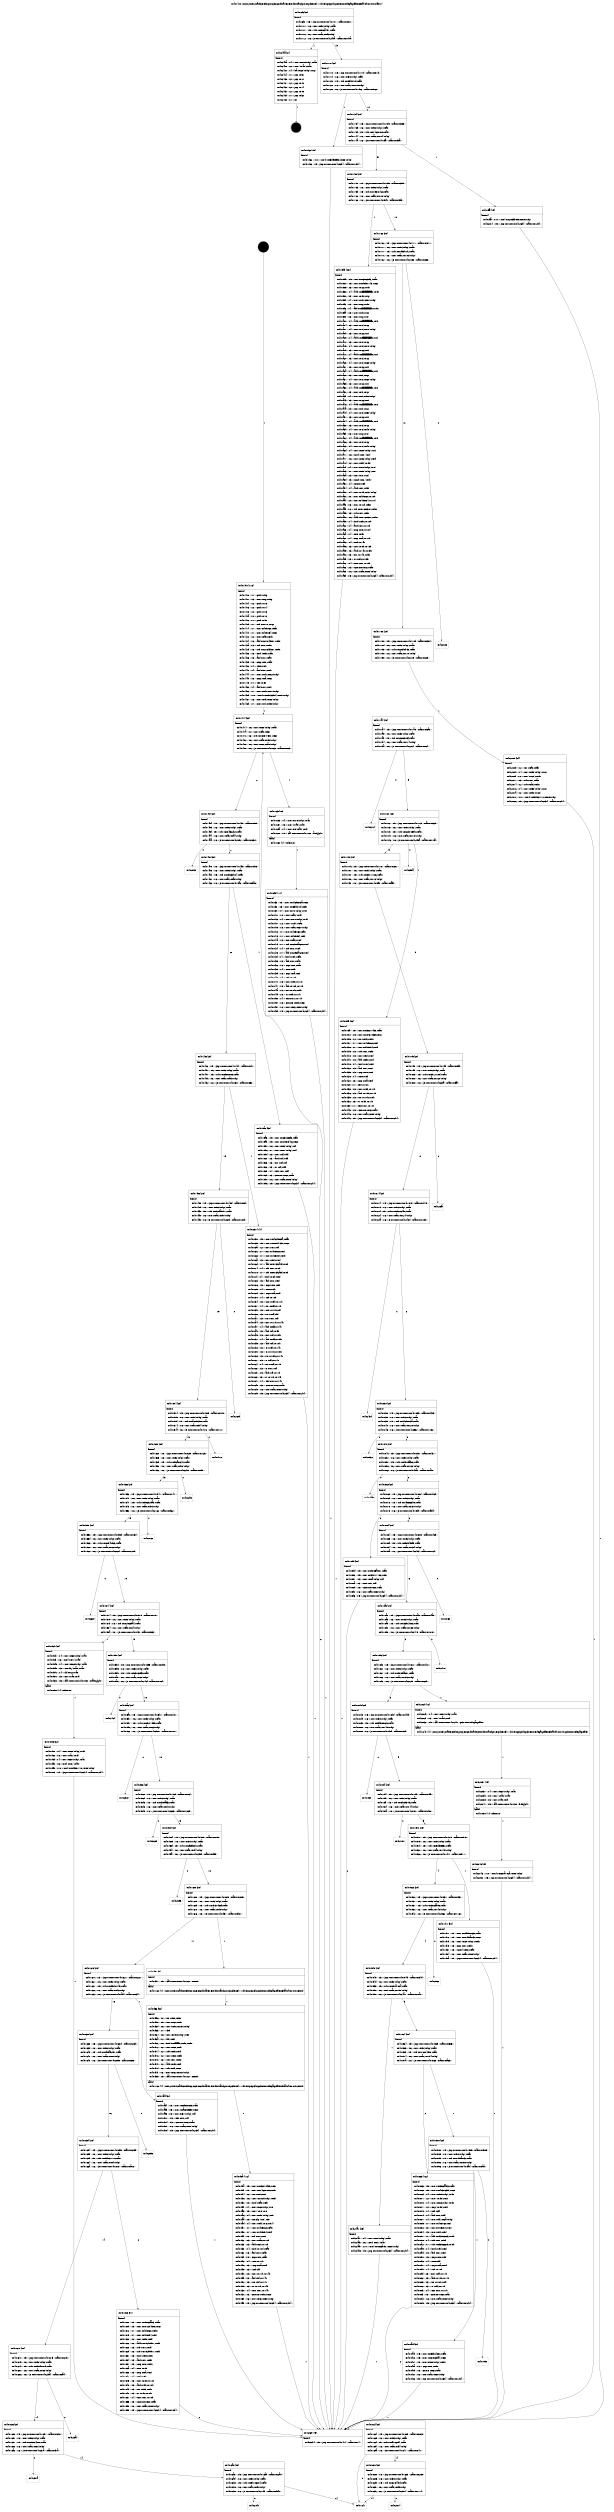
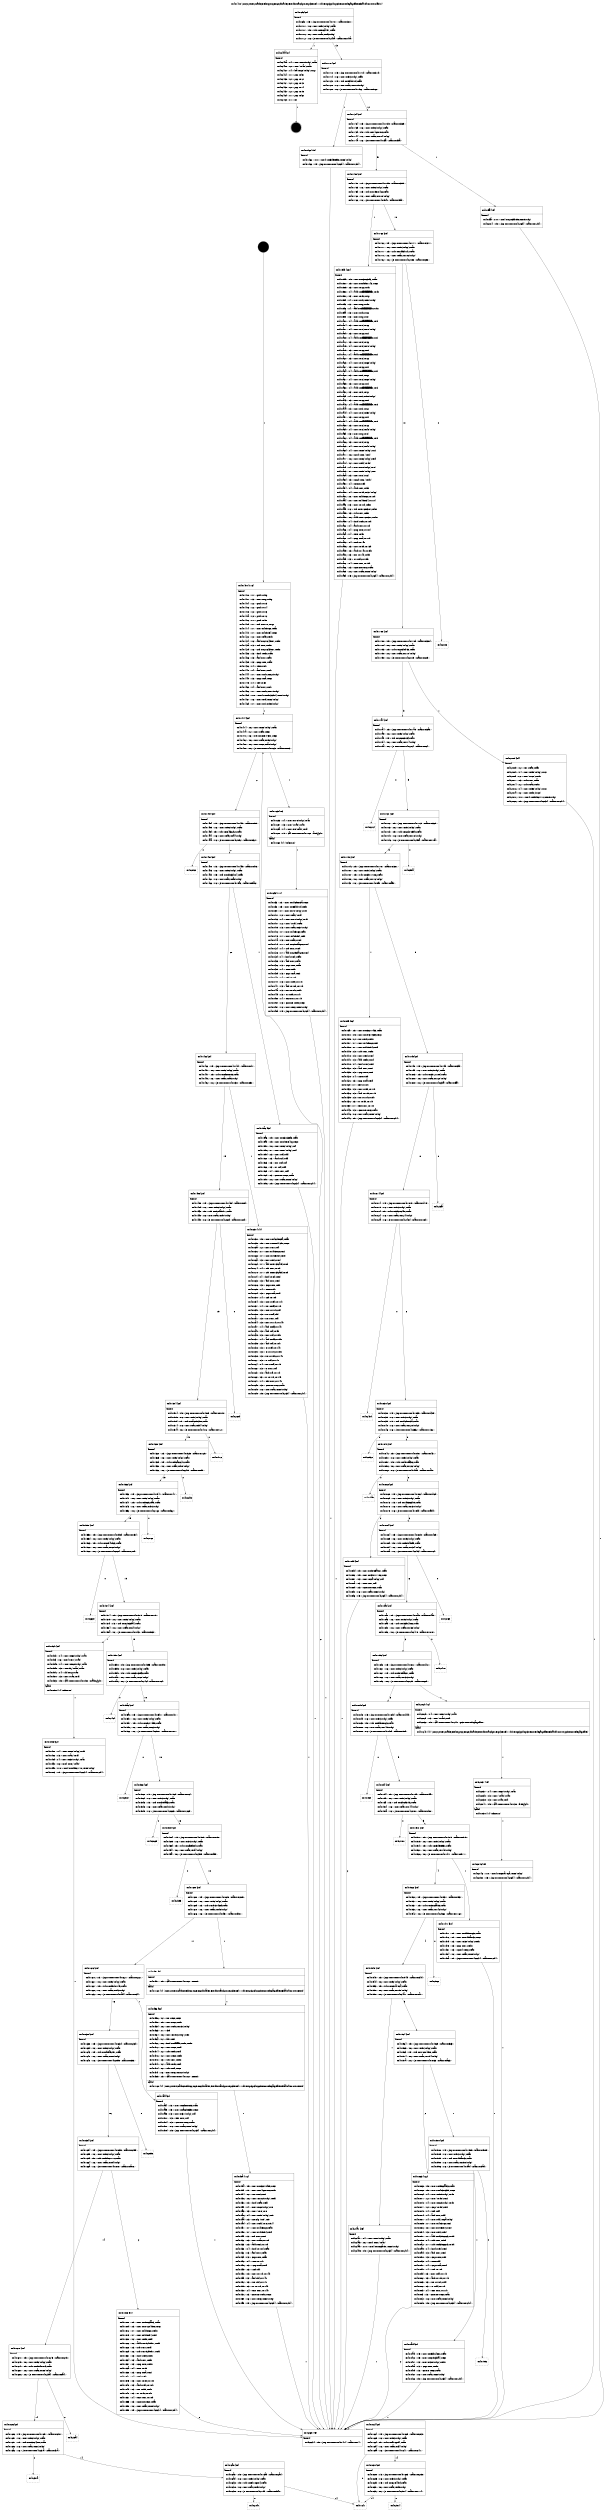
edge "0x401788 [28]" -> "0x4017a4 [28]": added, label "9"
edge "0x4017c0 [28]" -> "0x401efb [86]": now "0x4017dc [28]" -> "0x401efb [86]"
